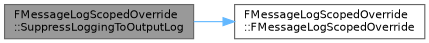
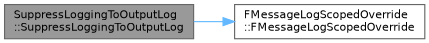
node "FMessageLogScopedOverride ::SuppressLoggingToOutputLog": label "FMessageLogScopedOverride ::SuppressLoggingToOutputLog" -> "SuppressLoggingToOutputLog ::SuppressLoggingToOutputLog"
